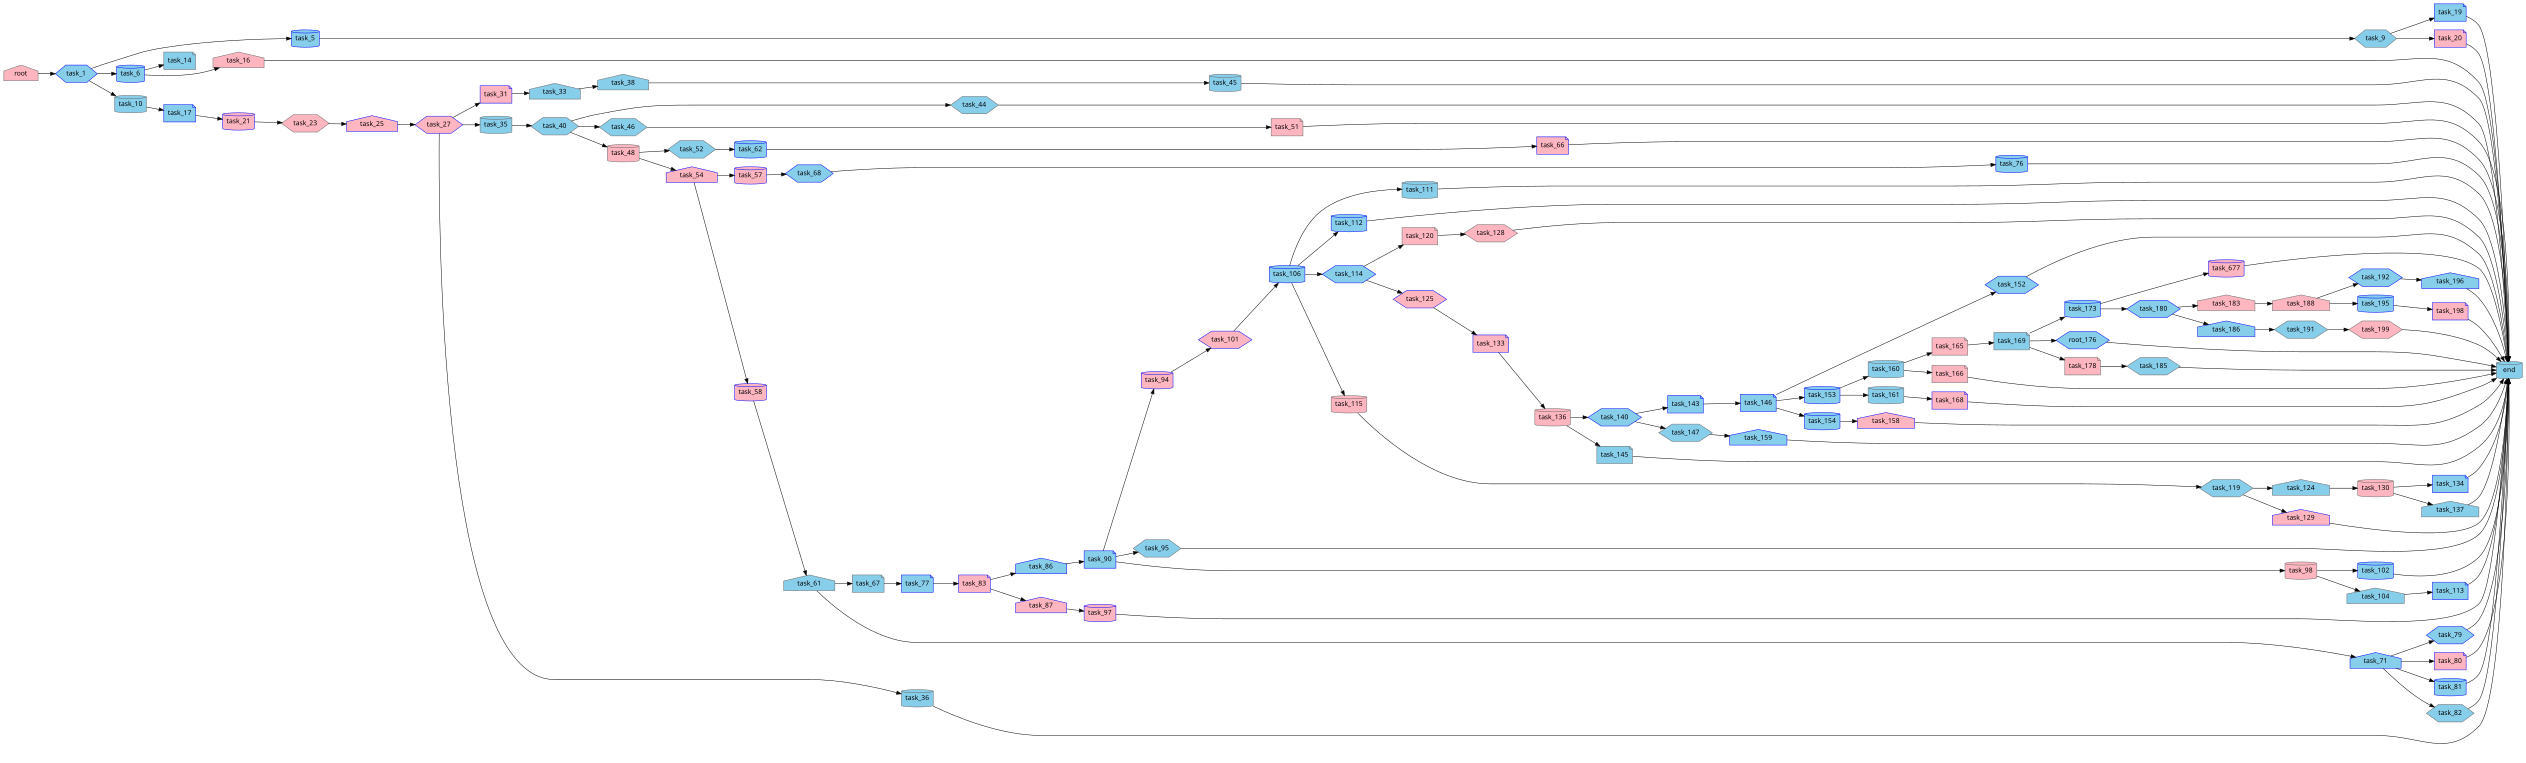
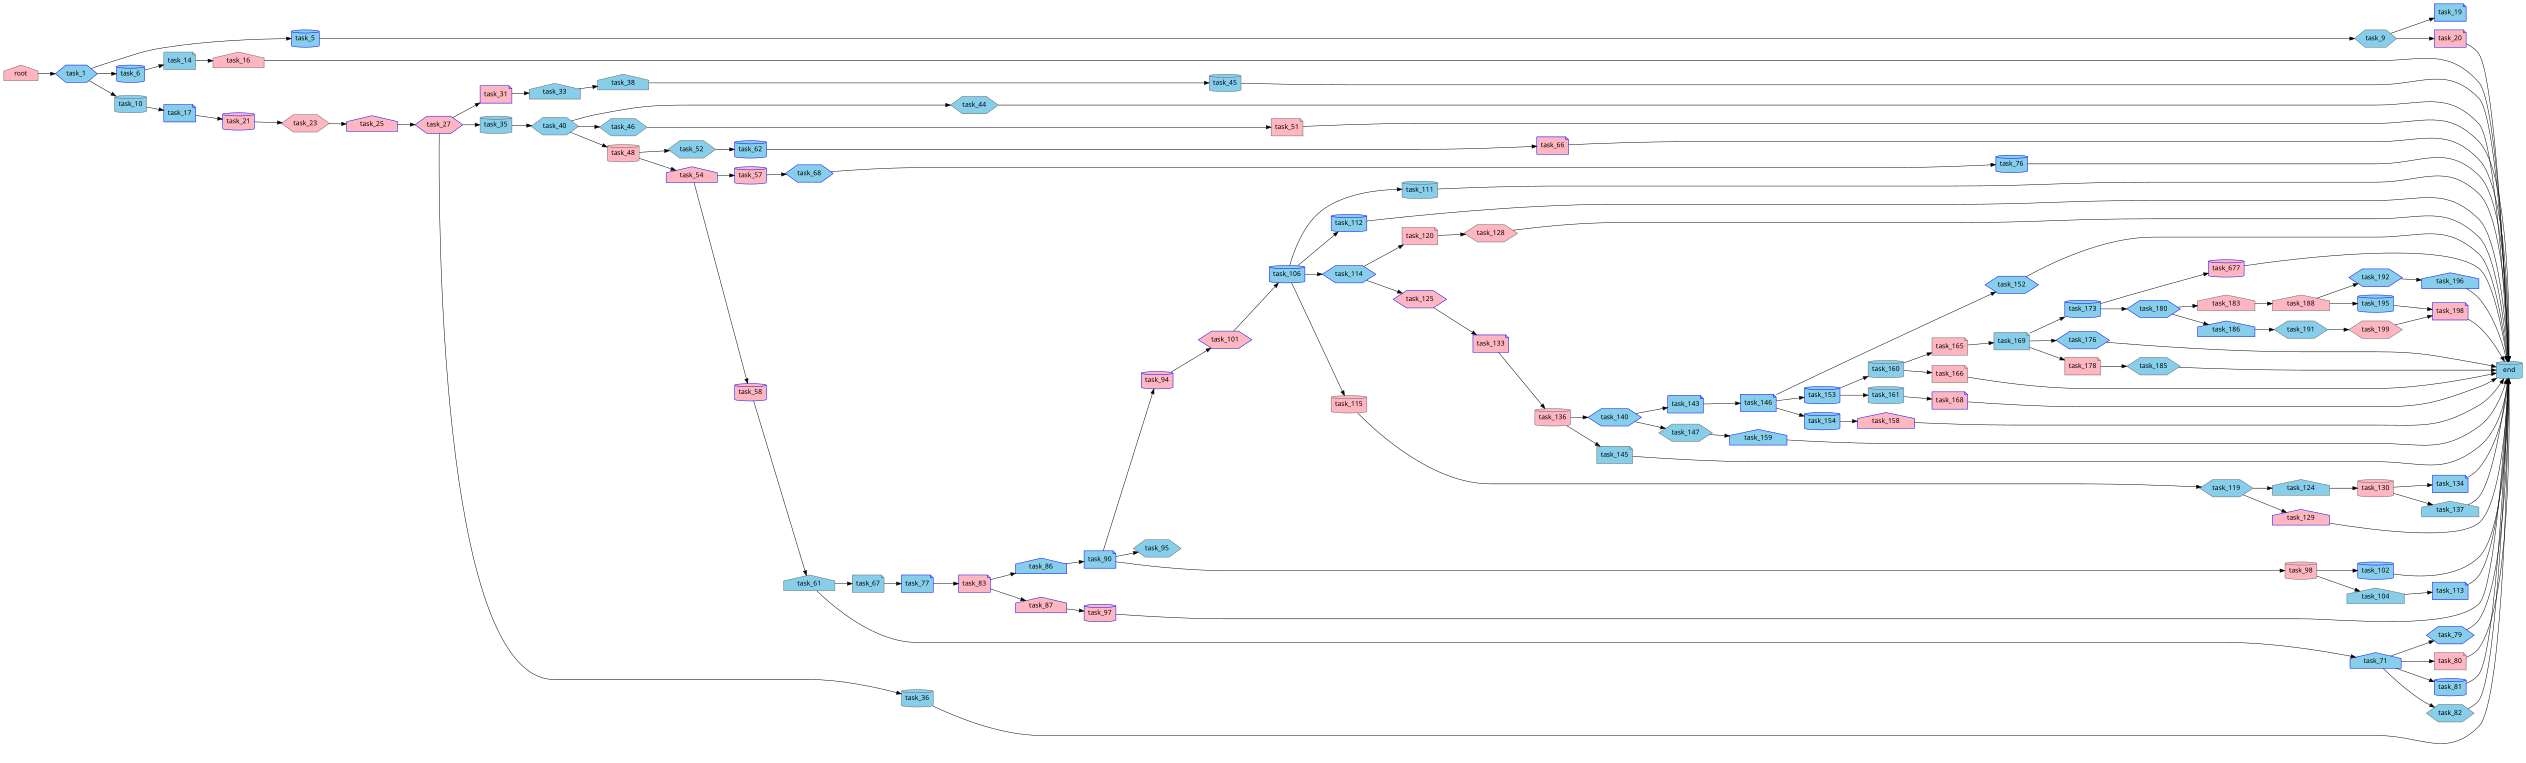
edge "task_6" -> "task_16": now "task_14" -> "task_16"
edge "task_19" -> "end": removed
edge "task_199" -> "end": now "task_199" -> "task_198"
node "root_176": label "root_176" -> "task_176"
edge "task_95" -> "end": removed
node "task_80": color blue -> gray40
